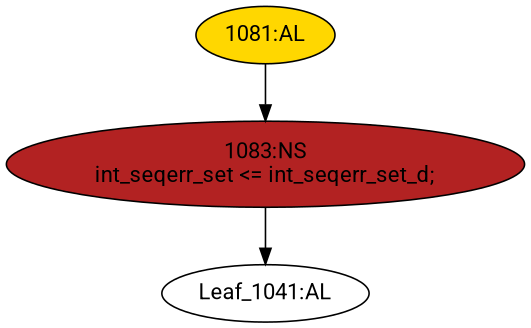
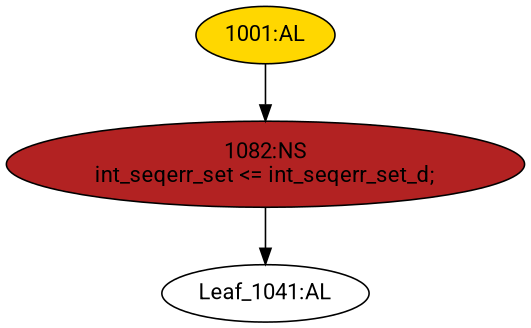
node "1081:AL": label "1081:AL" -> "1001:AL"
node "1083:NS int_seqerr_set <= int_seqerr_set_d;": label "1083:NS int_seqerr_set <= int_seqerr_set_d;" -> "1082:NS int_seqerr_set <= int_seqerr_set_d;"
